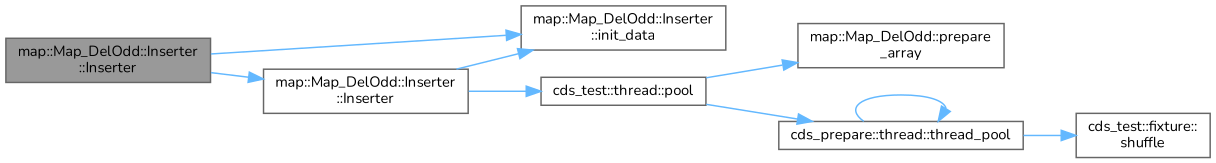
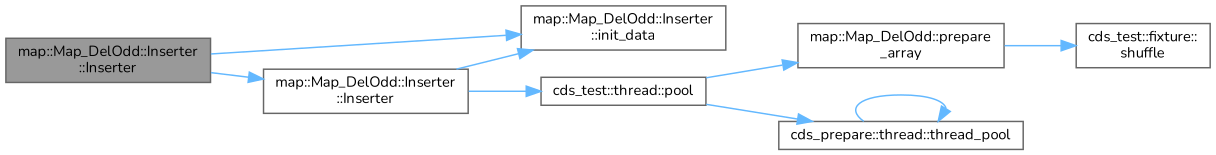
edge "cds_prepare::thread::thread_pool" -> "cds_test::fixture:: shuffle": now "map::Map_DelOdd::prepare _array" -> "cds_test::fixture:: shuffle"
